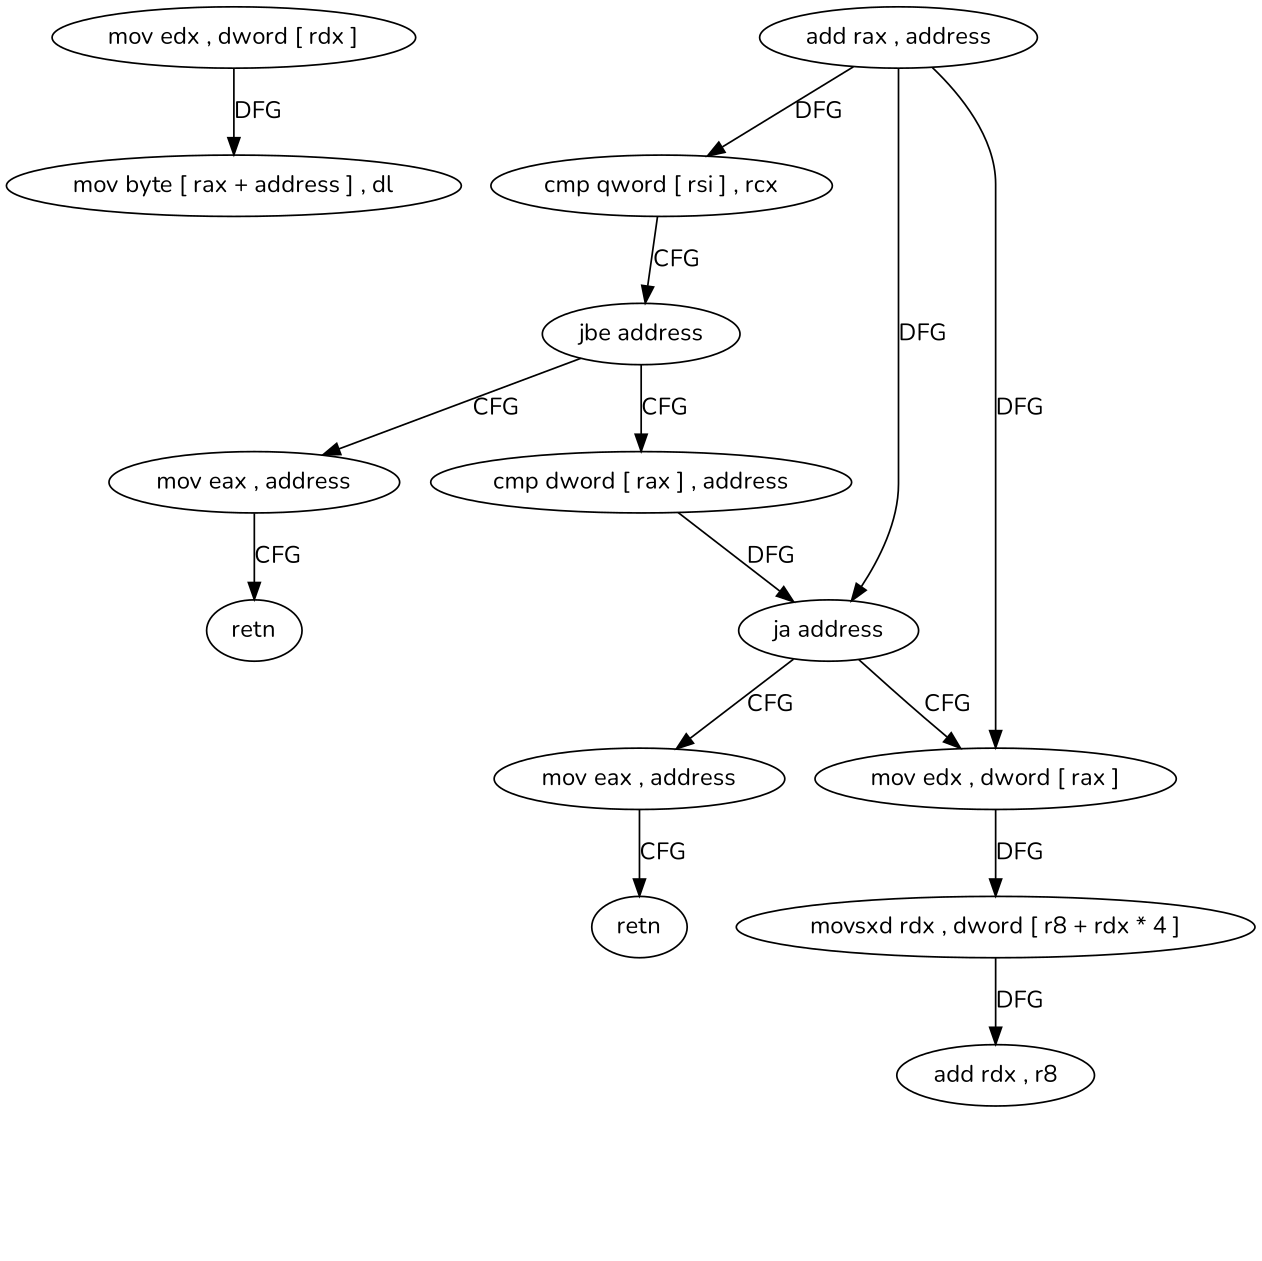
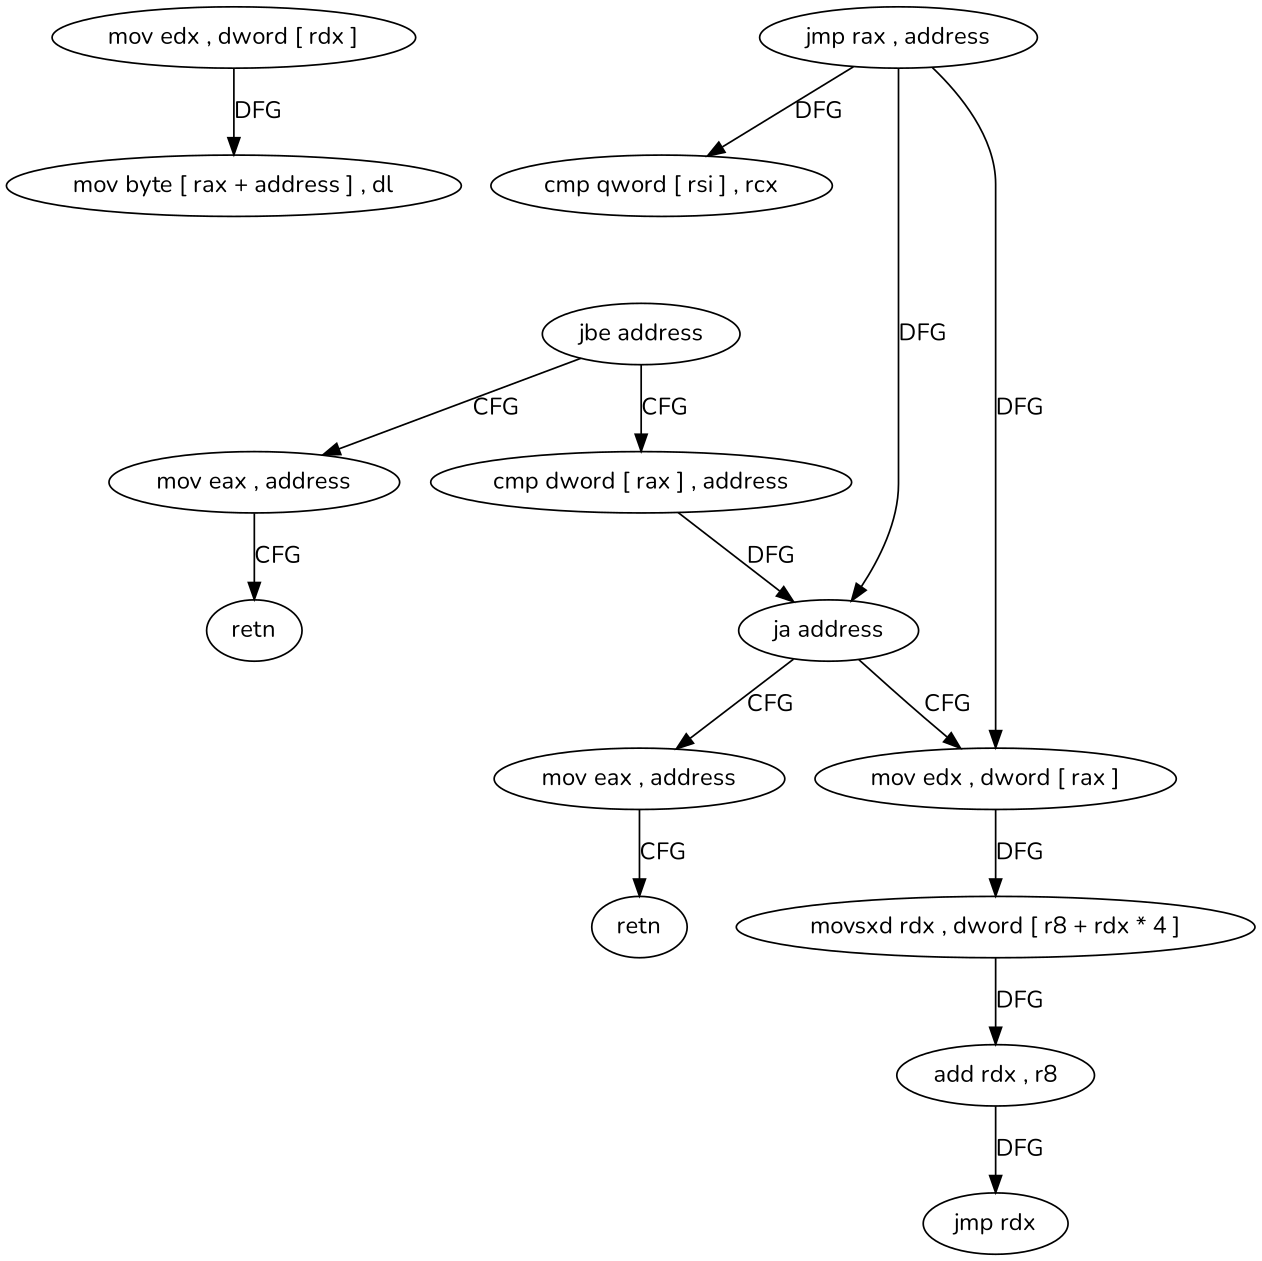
node "add rax , address": label "add rax , address" -> "jmp rax , address"
edge "cmp qword [ rsi ] , rcx" -> "jbe address": removed, label "CFG"
node "jmp rdx": added
